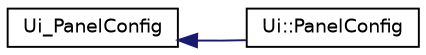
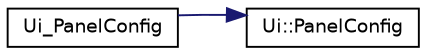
edge "Ui::PanelConfig" -> "Ui_PanelConfig": reversed
